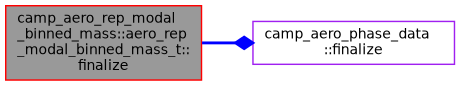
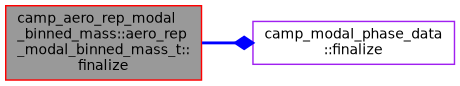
node "camp_aero_phase_data ::finalize": label "camp_aero_phase_data ::finalize" -> "camp_modal_phase_data ::finalize"
